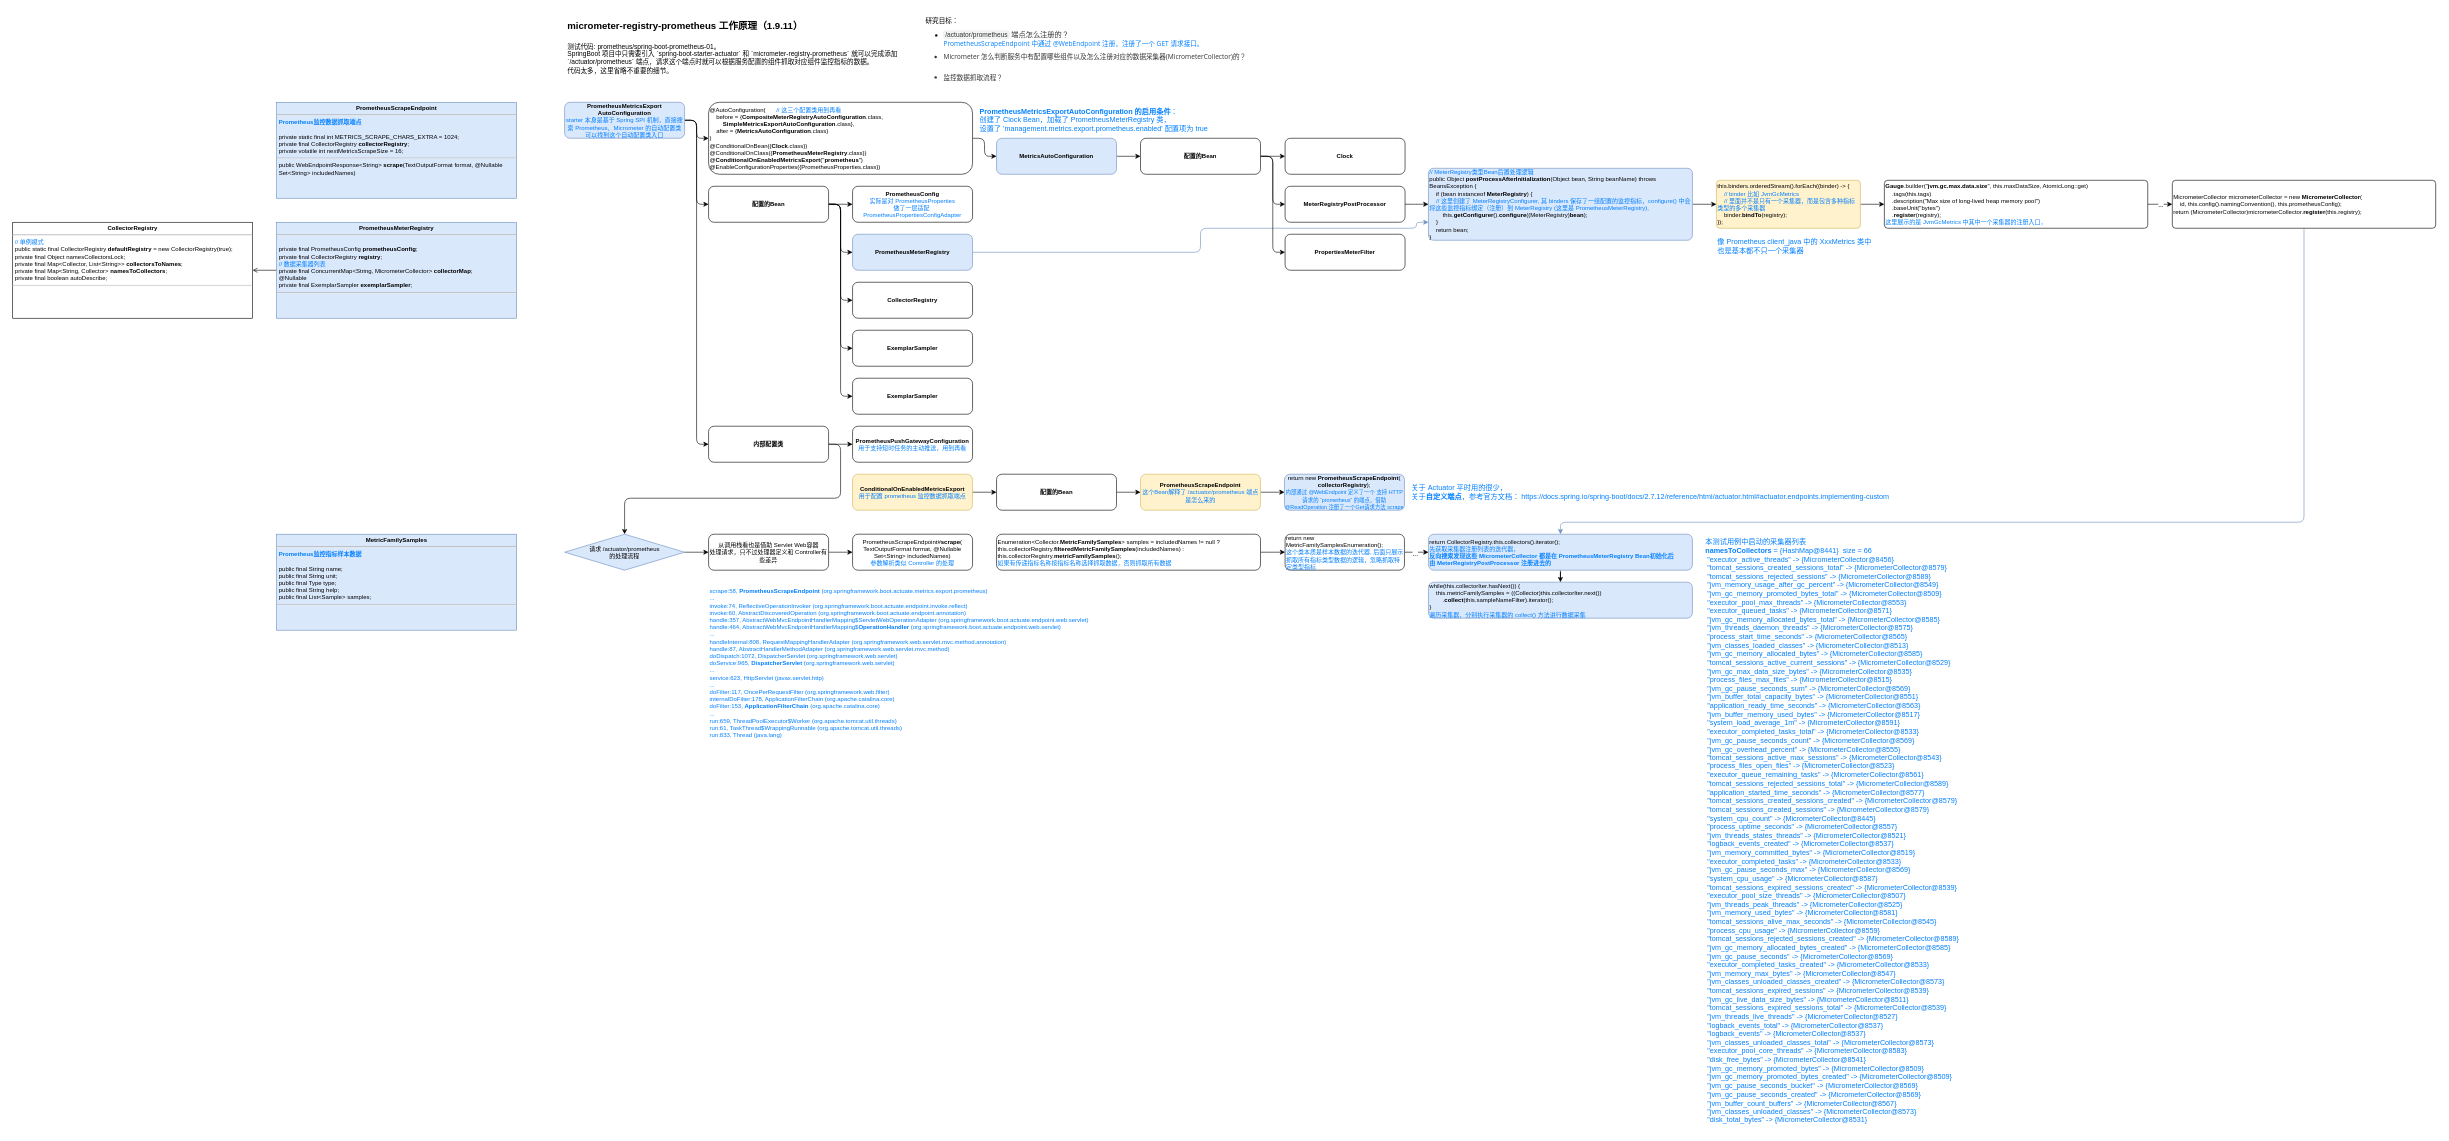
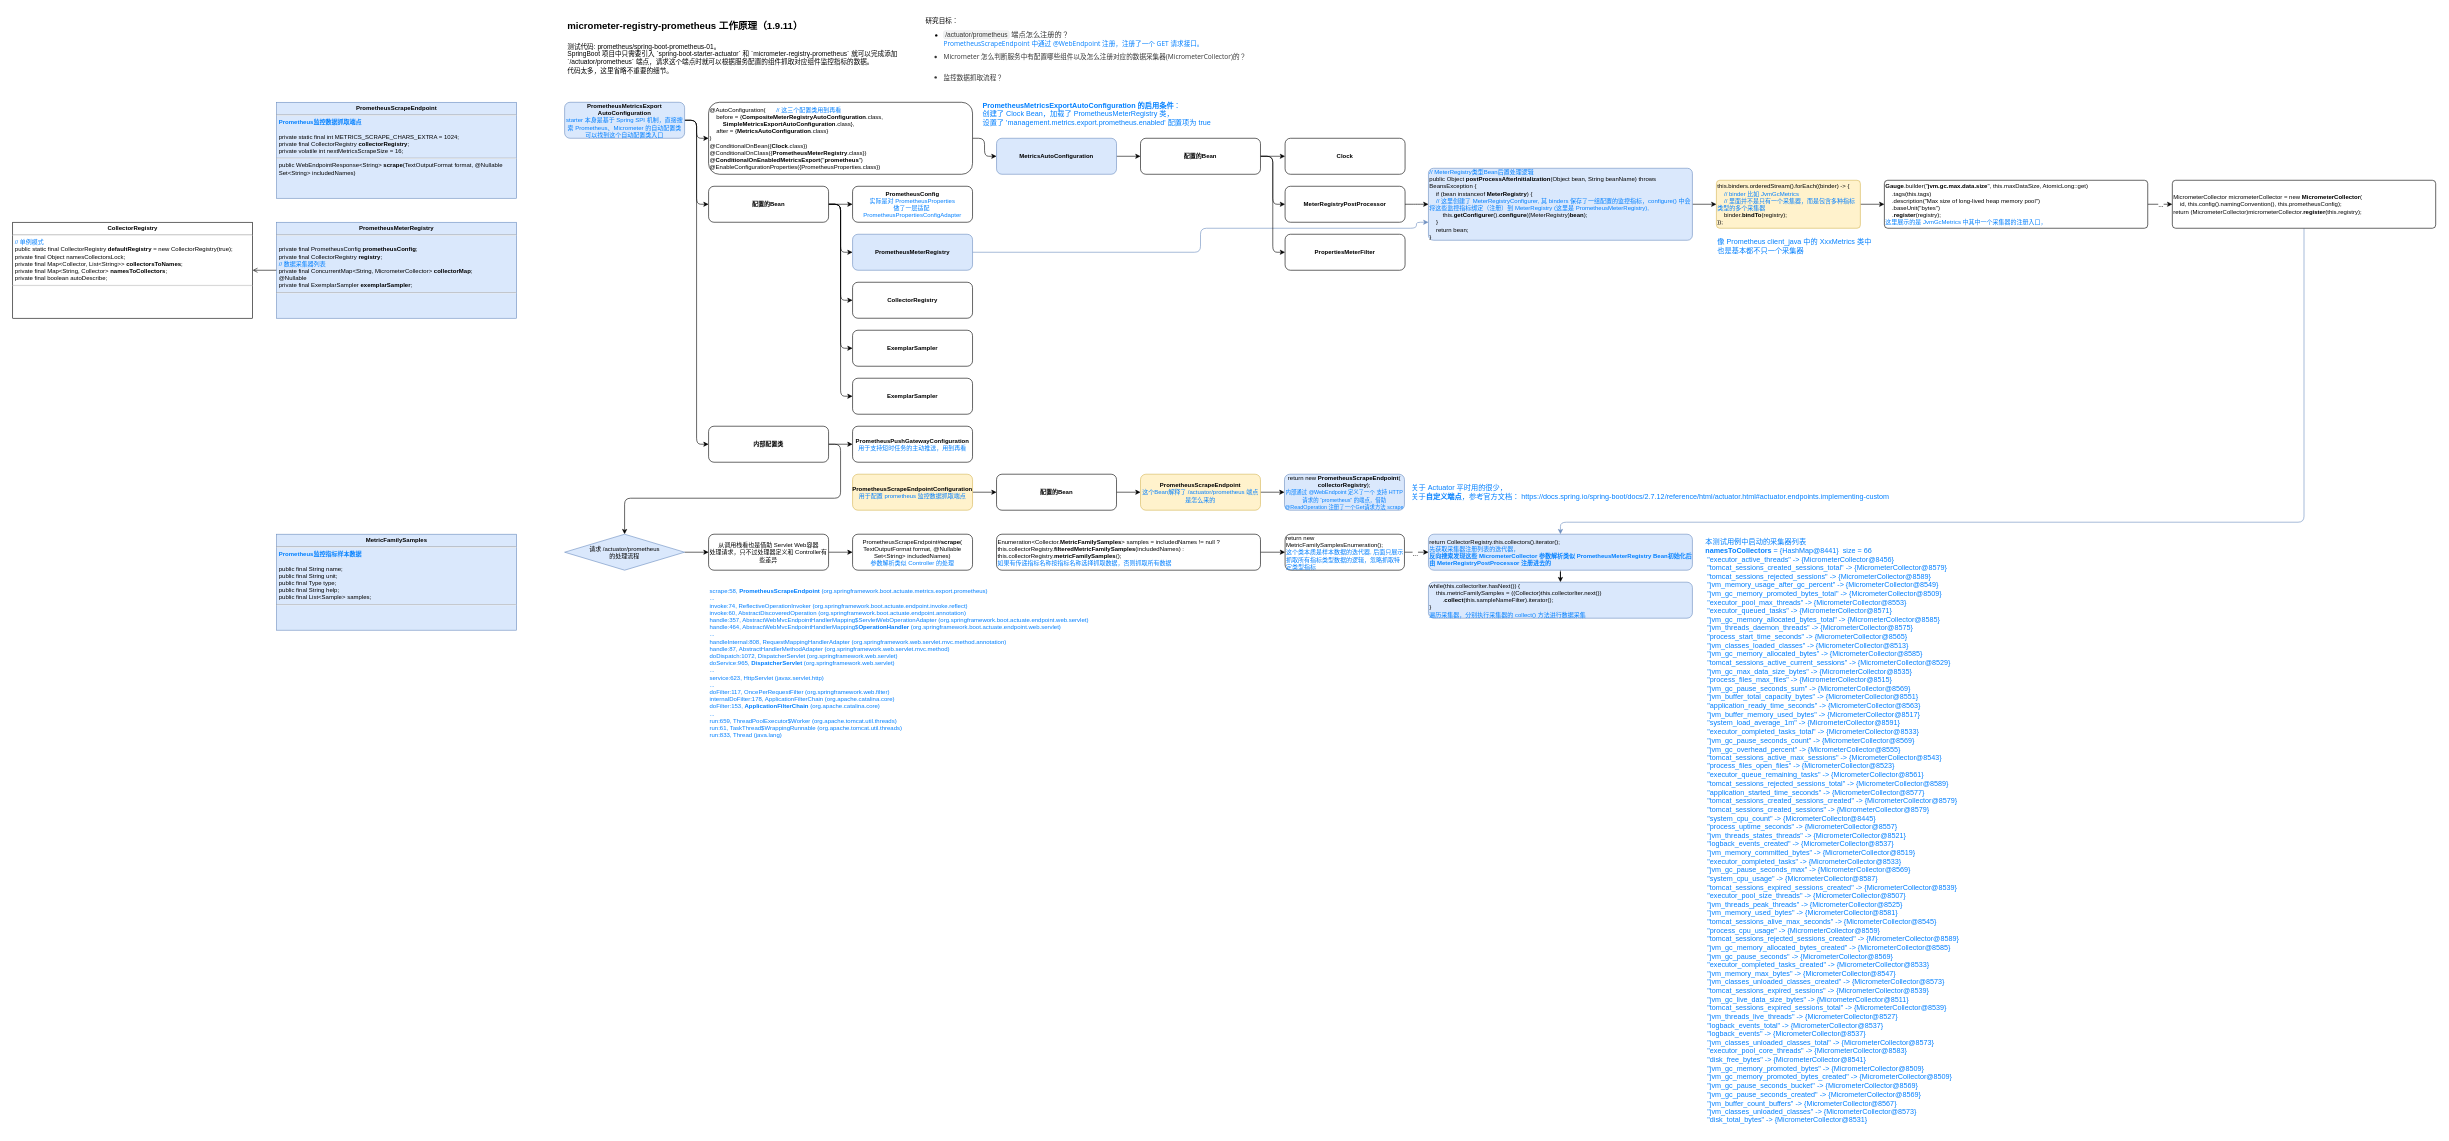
node "PrometheusMetricsExportAutoConfiguration 的启用条件： 创建了 Clock Bean，加载了 PrometheusMeterRegistry 类， 设置了 'management.metrics.export.prometheus.enabled' 配置项为 true": moved (1098, 120) -> (1101, 114)
node "ConditionalOnEnabledMetricsExport 用于配置 prometheus 监控数据抓取端点": label "ConditionalOnEnabledMetricsExport 用于配置 prometheus 监控数据抓取端点" -> "PrometheusScrapeEndpointConfiguration 用于配置 prometheus 监控数据抓取端点"
node "return CollectorRegistry.this.collectors().iterator(); 先获取采集器注册列表的迭代器， 反向搜索发现这些 MicrometerCollector 都是在 PrometheusMeterRegistry Bean初始化后由 MeterRegistryPostProcessor 注册进去的": label "return CollectorRegistry.this.collectors().iterator(); 先获取采集器注册列表的迭代器， 反向搜索发现这些 MicrometerCollector 都是在 PrometheusMeterRegistry Bean初始化后由 MeterRegistryPostProcessor 注册进去的" -> "return CollectorRegistry.this.collectors().iterator(); 先获取采集器注册列表的迭代器， 反向搜索发现这些 MicrometerCollector 参数解析类似 PrometheusMeterRegistry Bean初始化后由 MeterRegistryPostProcessor 注册进去的"
